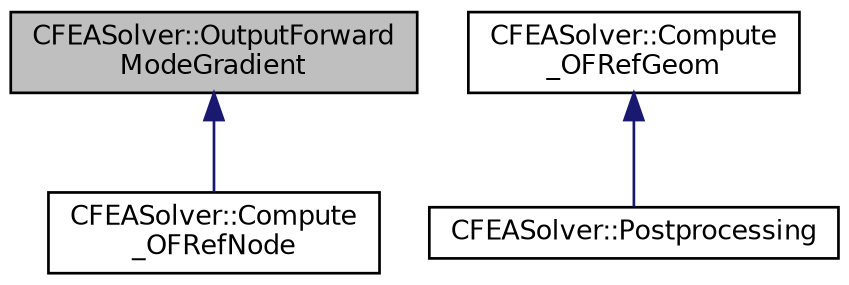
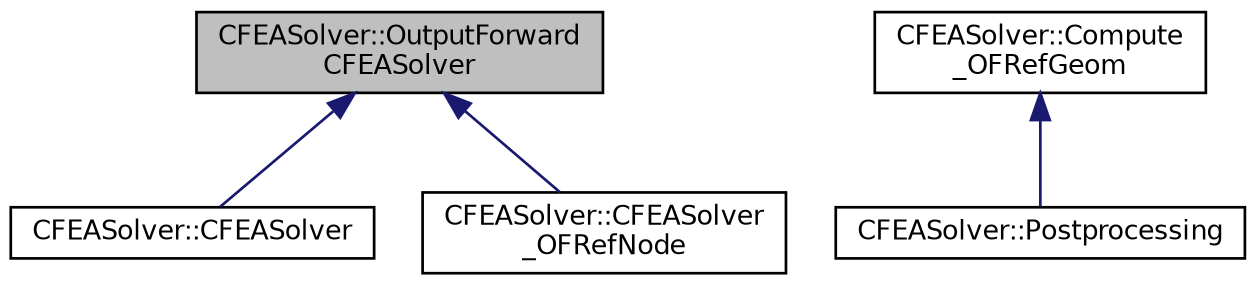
node "CFEASolver::OutputForward ModeGradient": label "CFEASolver::OutputForward ModeGradient" -> "CFEASolver::OutputForward CFEASolver"
node "CFEASolver::CFEASolver": added
node "CFEASolver::Compute _OFRefNode": label "CFEASolver::Compute _OFRefNode" -> "CFEASolver::CFEASolver _OFRefNode"
